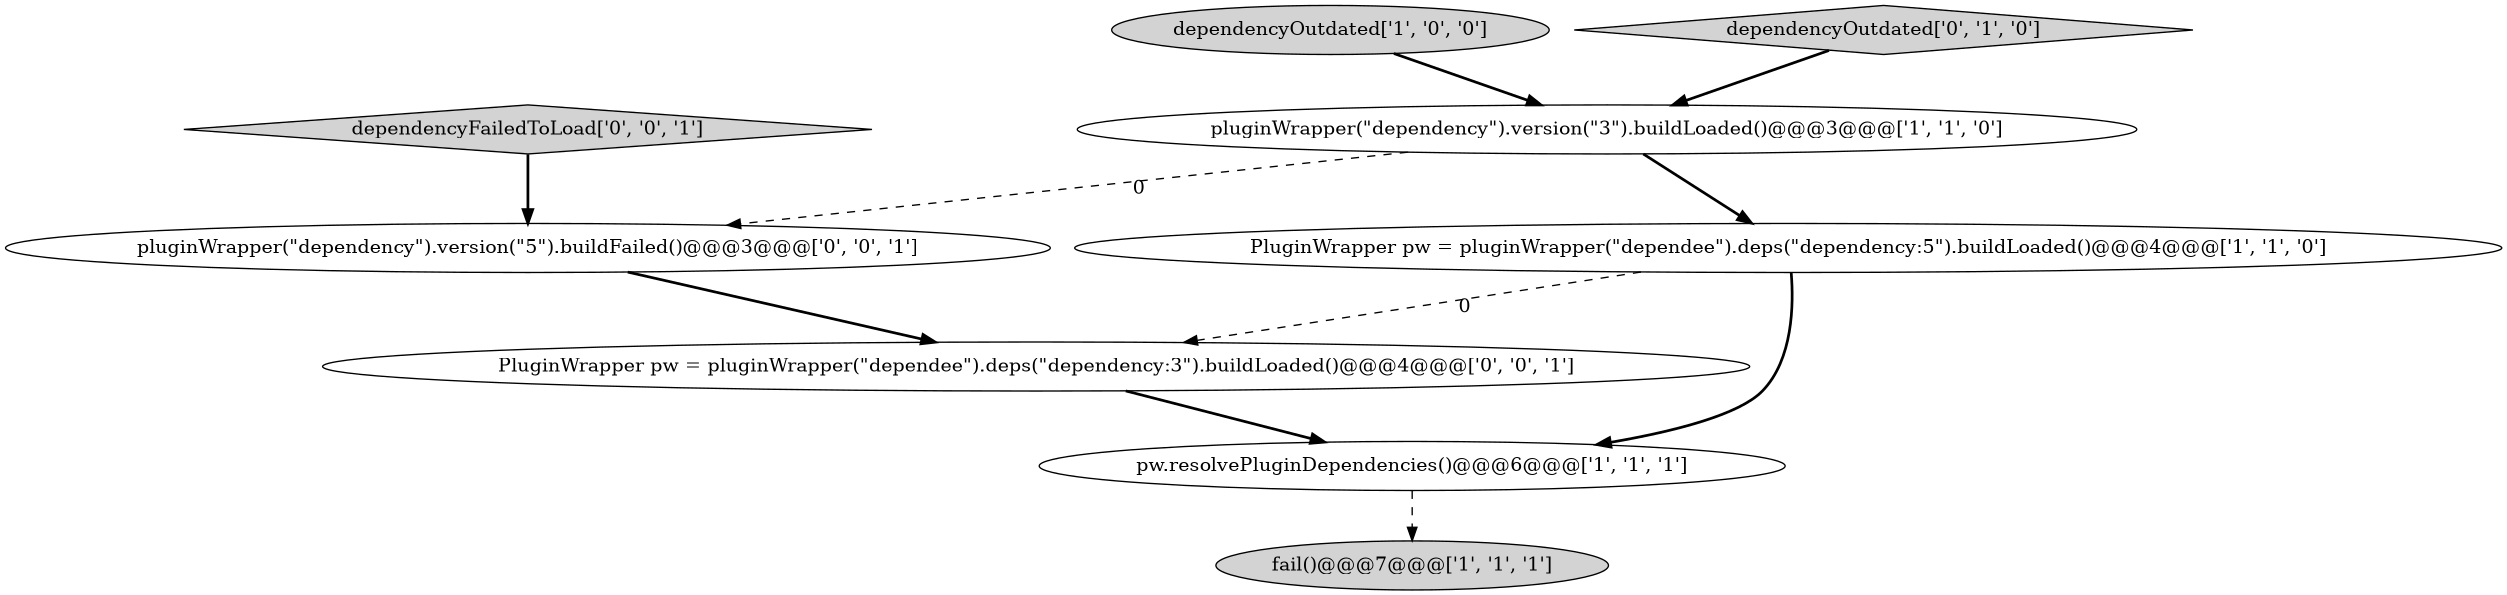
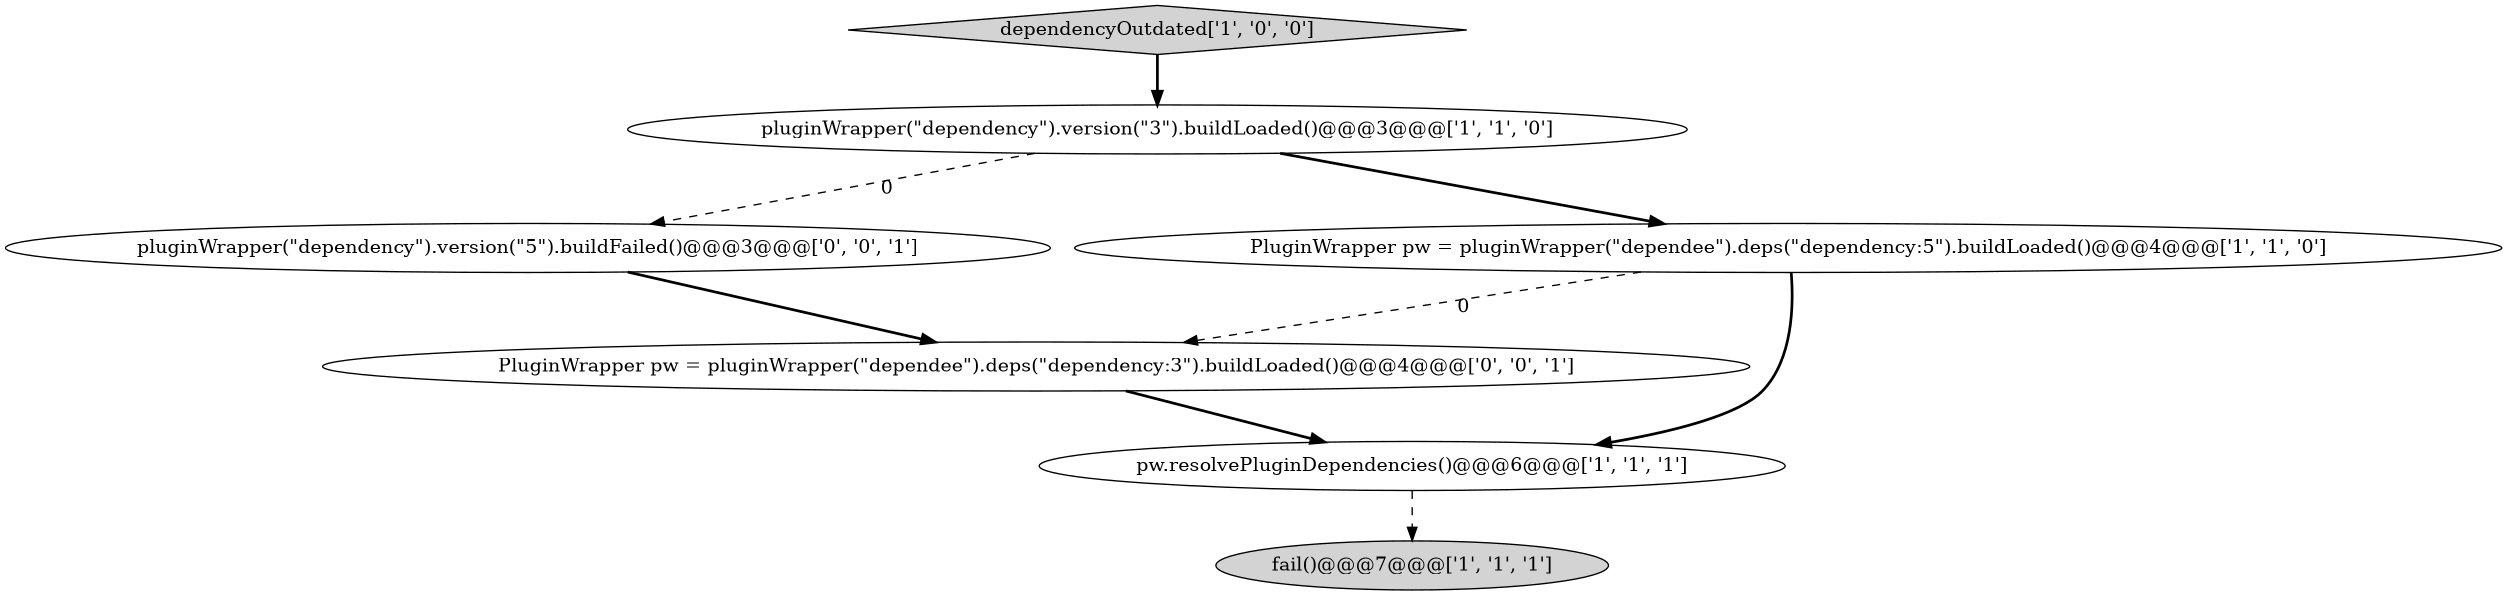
node "dependencyOutdated['1', '0', '0']": shape ellipse -> diamond
node "dependencyOutdated['0', '1', '0']": removed
node "dependencyFailedToLoad['0', '0', '1']": removed
